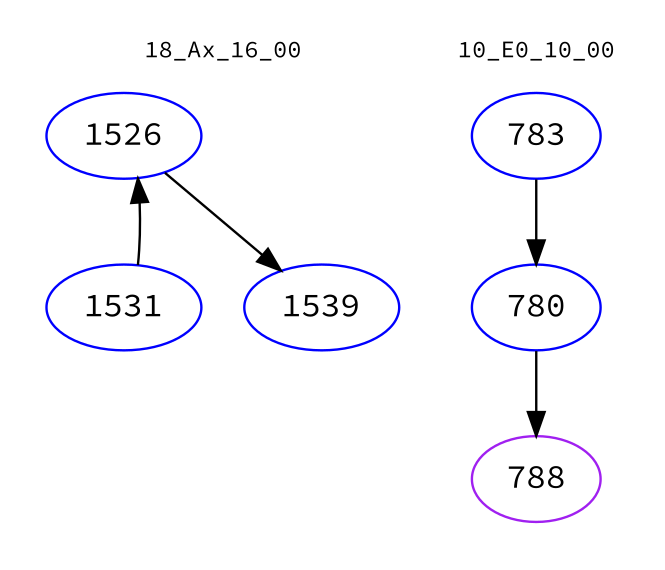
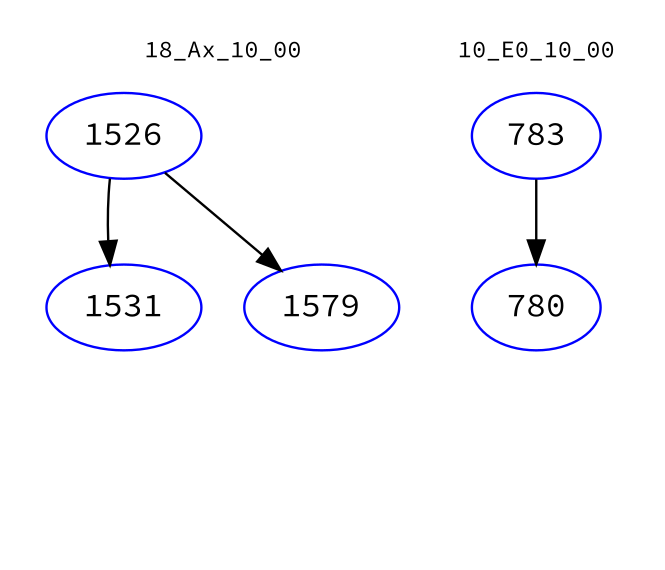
cluster "18_Ax_16_00": label "18_Ax_16_00" -> "18_Ax_10_00"
edge "1531" -> "1526": reversed
node "1539": label "1539" -> "1579"
node "788": removed
